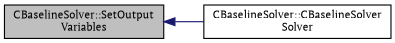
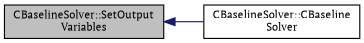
node "CBaselineSolver::CBaselineSolver Solver": label "CBaselineSolver::CBaselineSolver Solver" -> "CBaselineSolver::CBaseline Solver"
